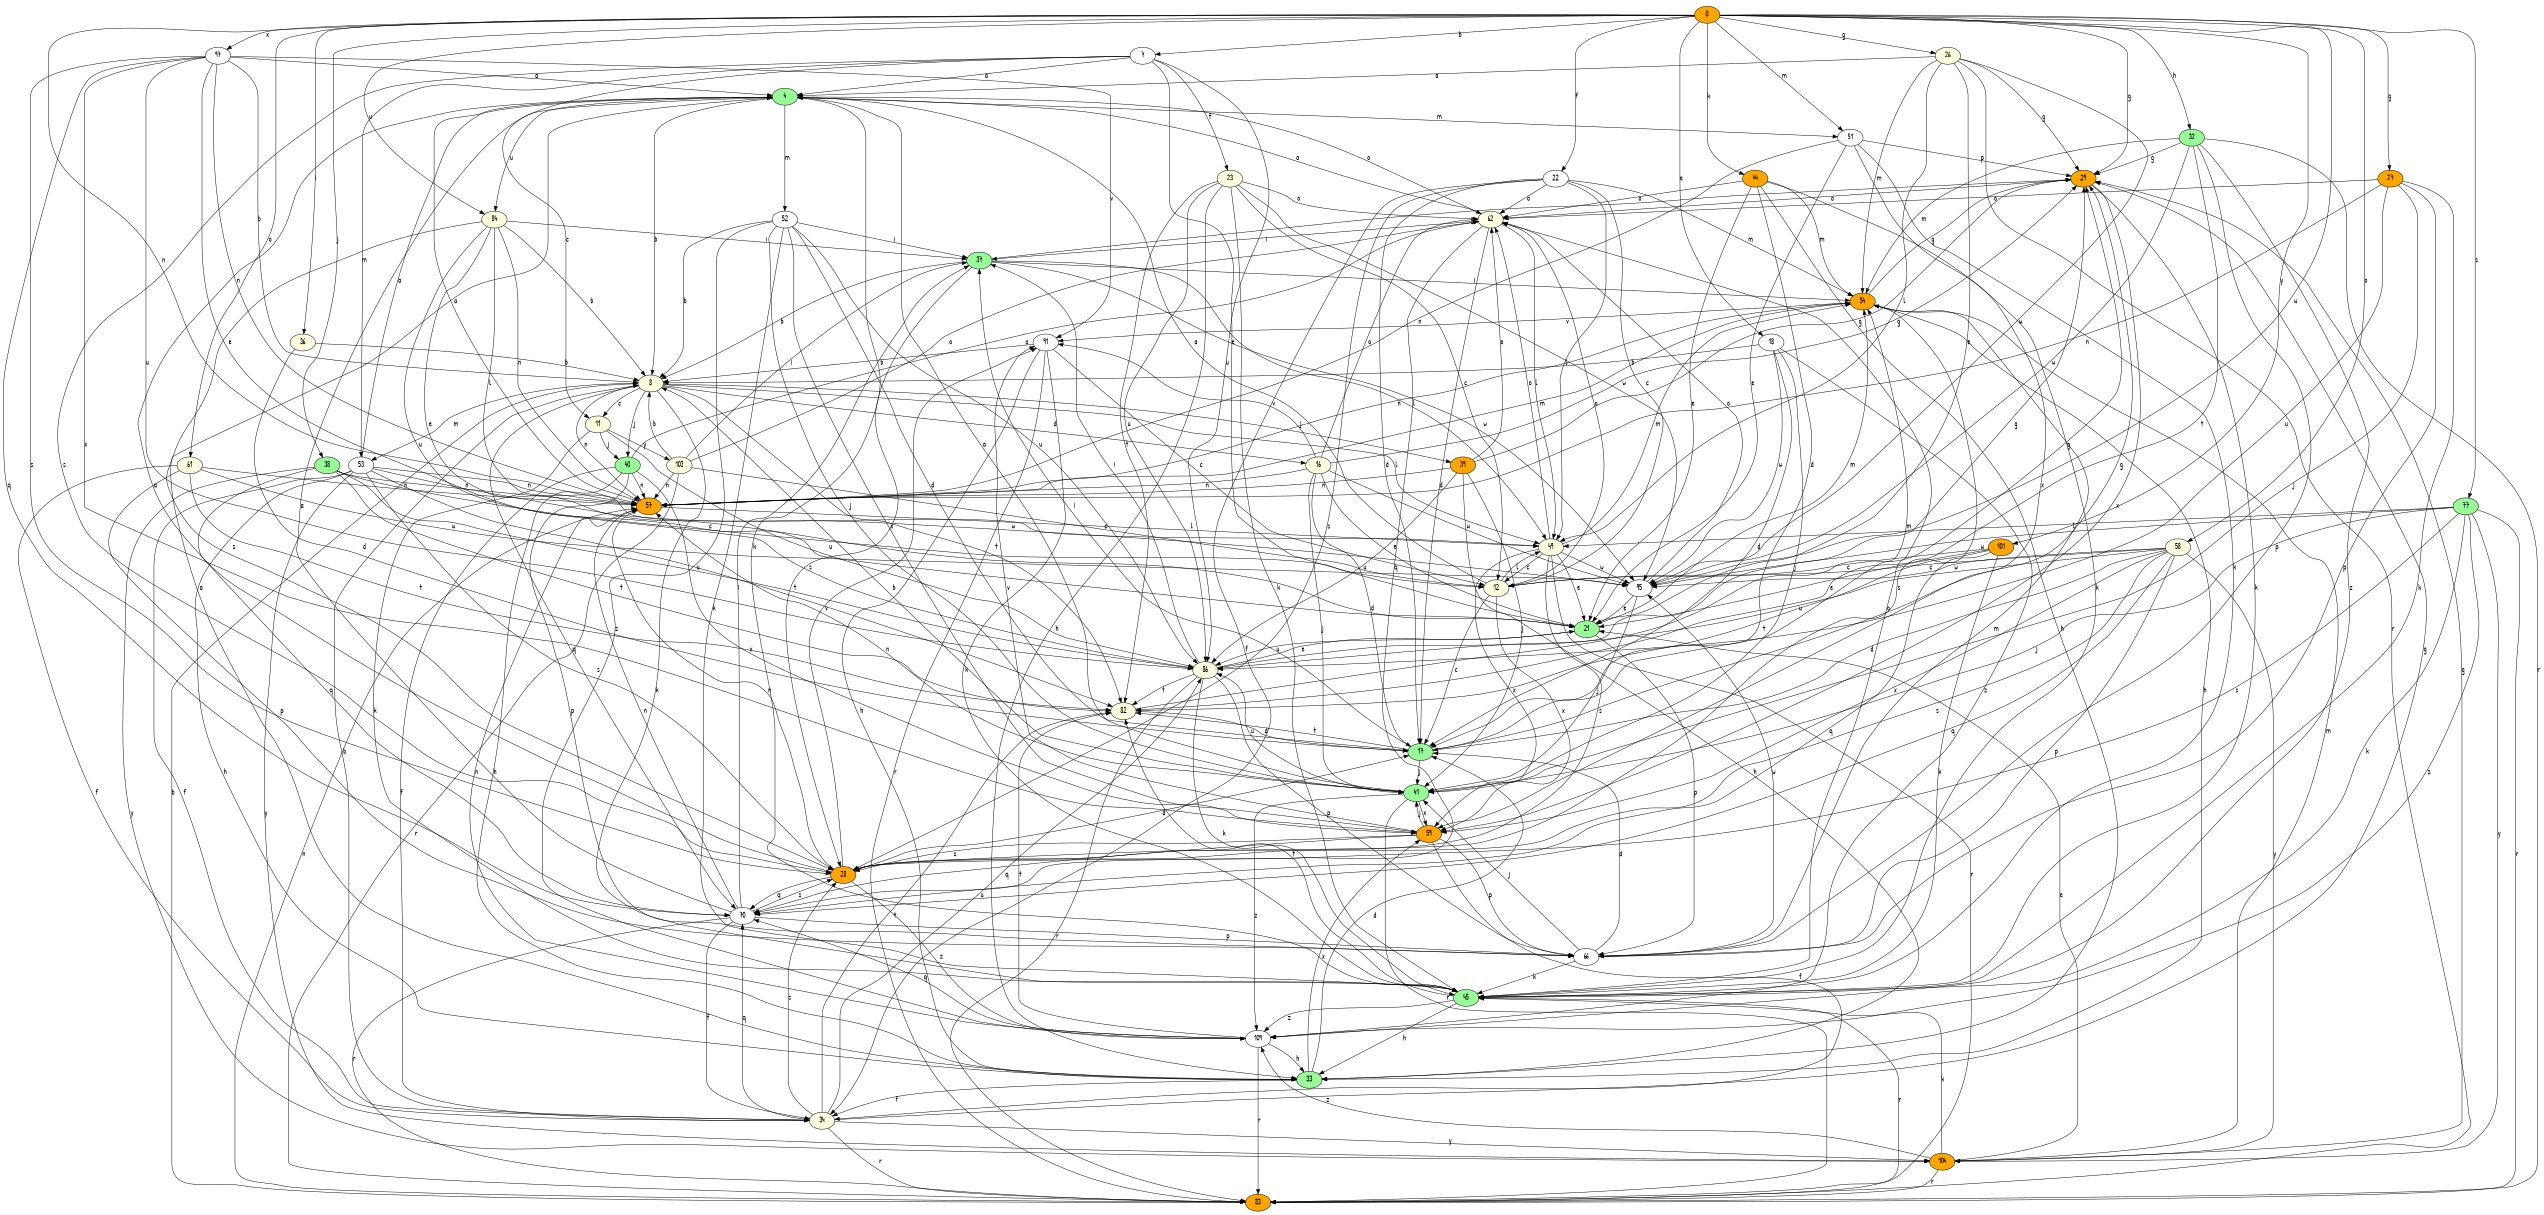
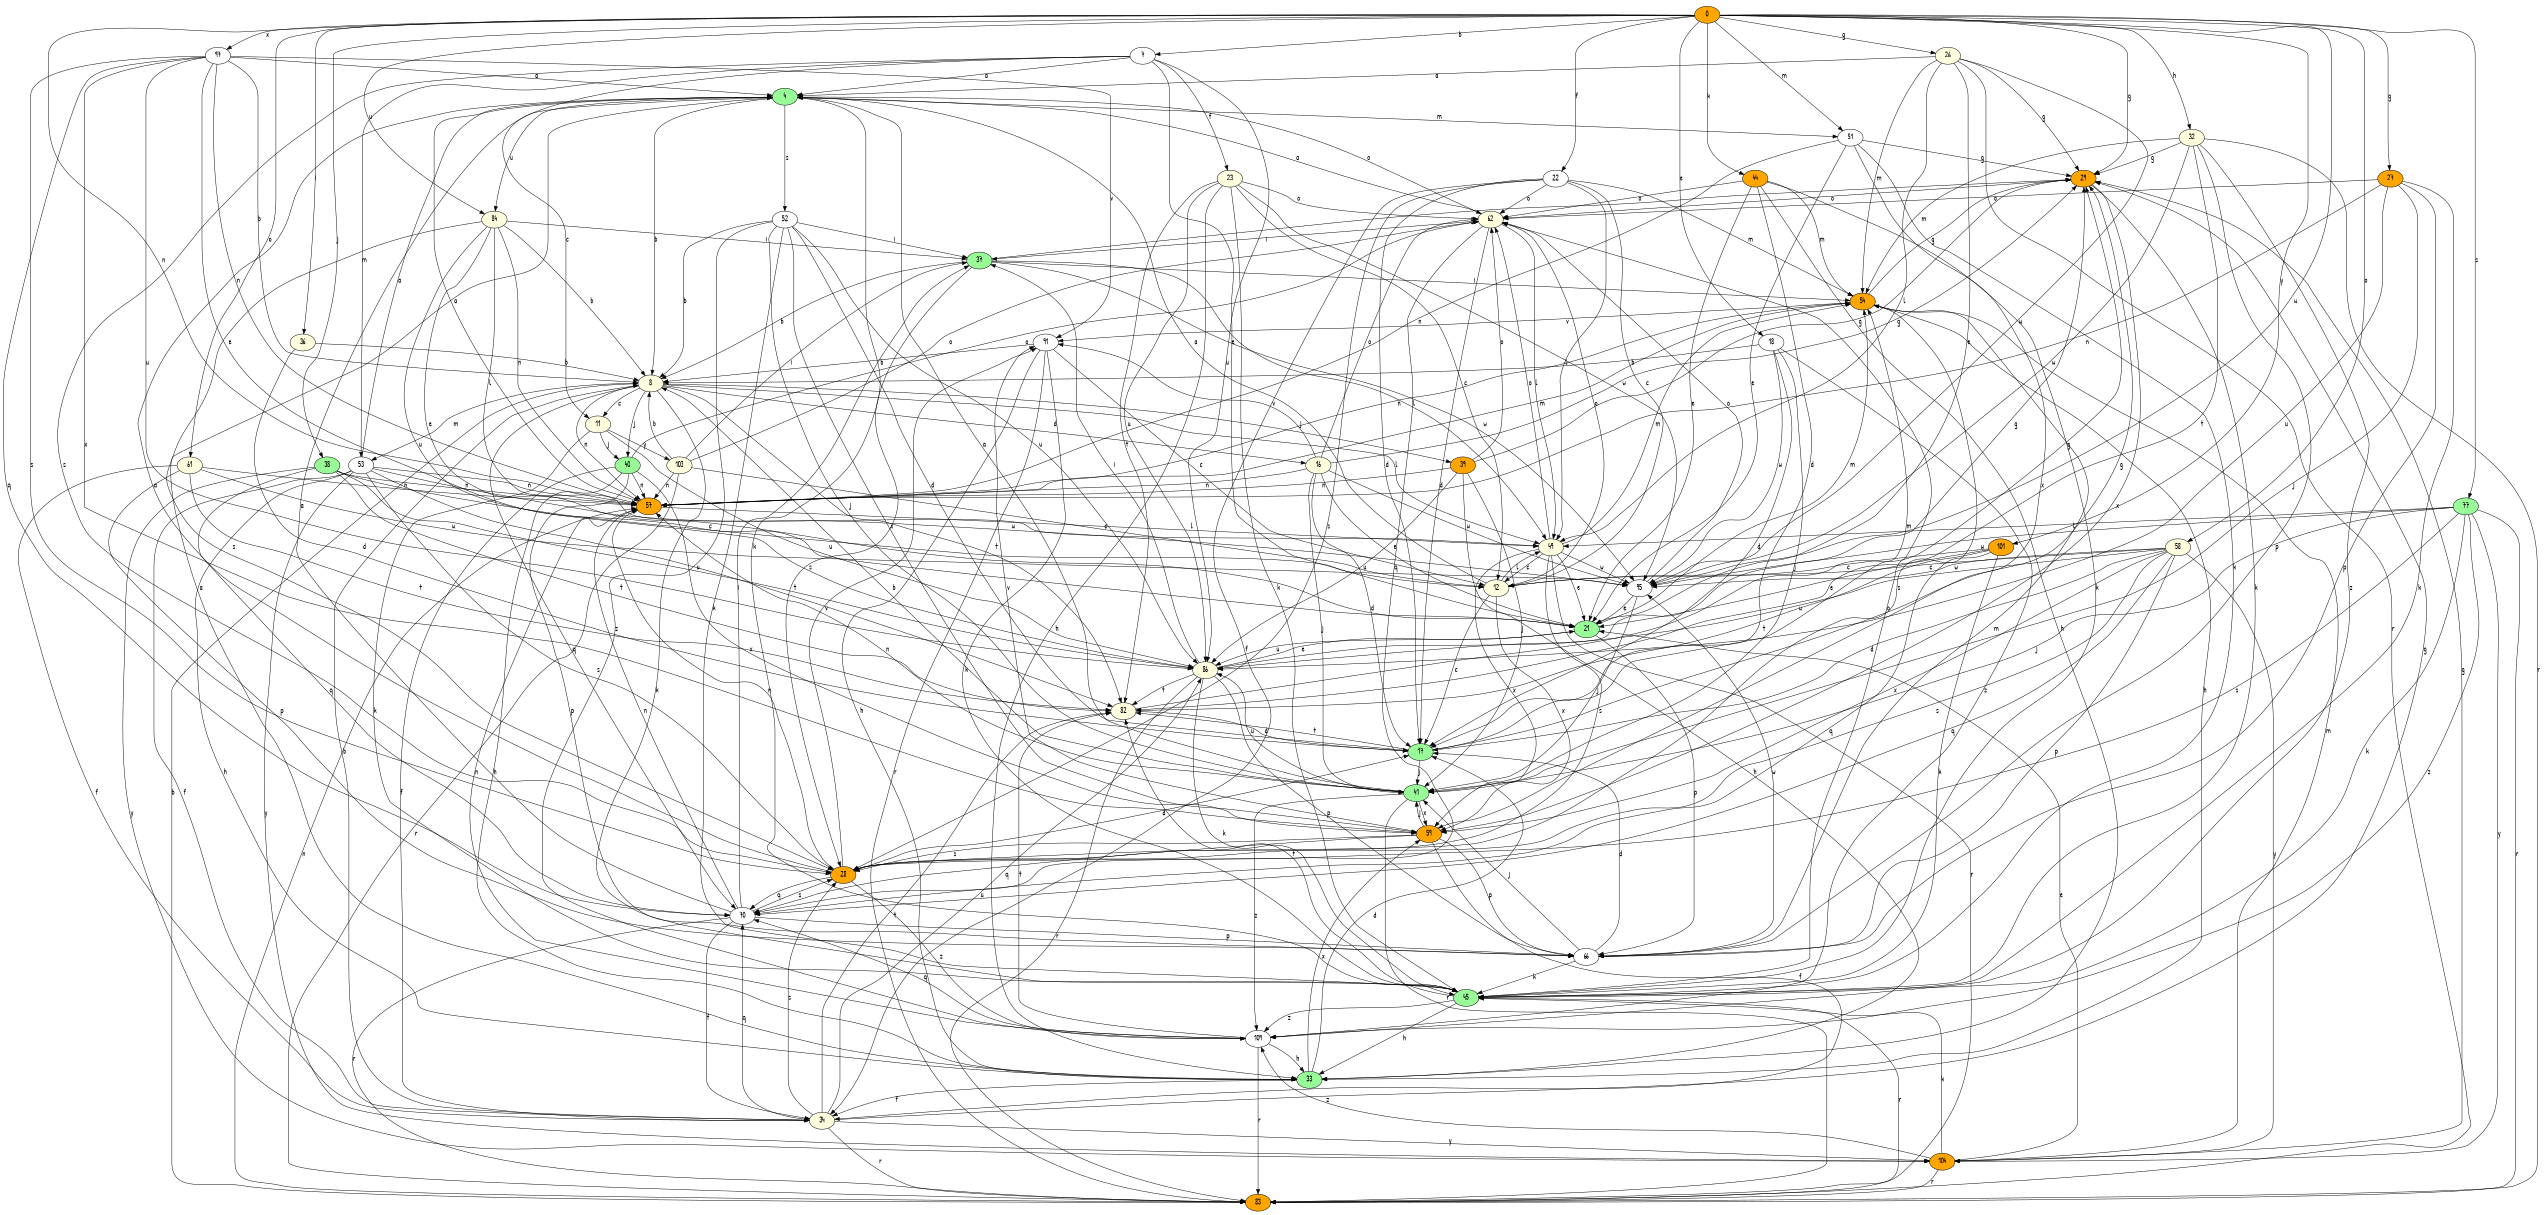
node "32": fillcolor palegreen -> lightyellow
edge "4" -> "52": label "m" -> "s"
edge "51" -> "29": label "p" -> "g"
edge "17" -> "37": removed, label "i"
